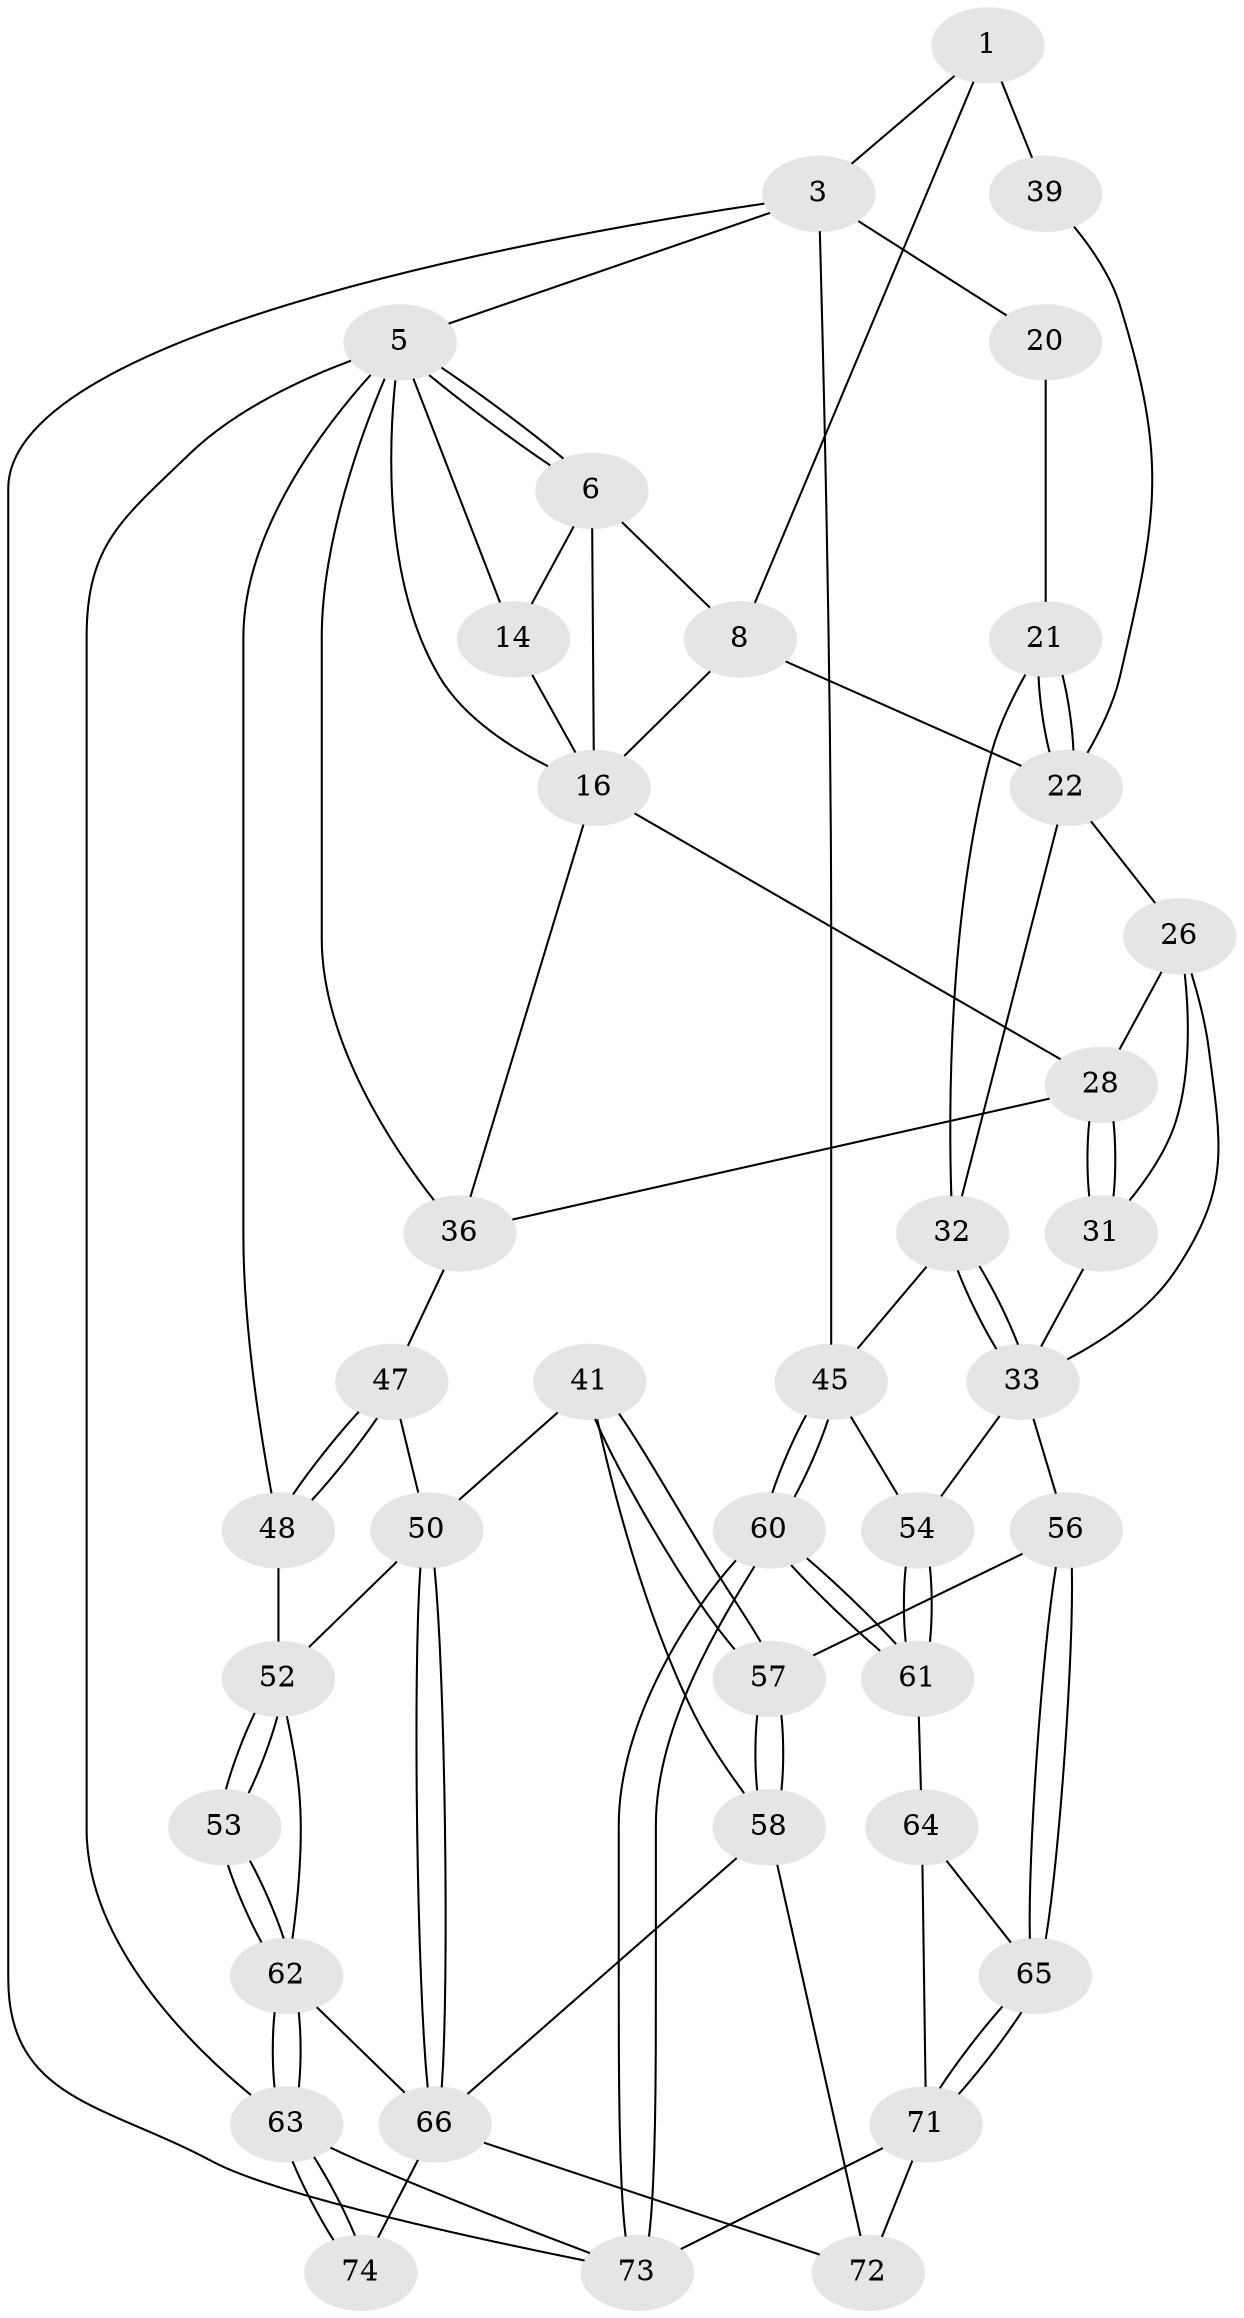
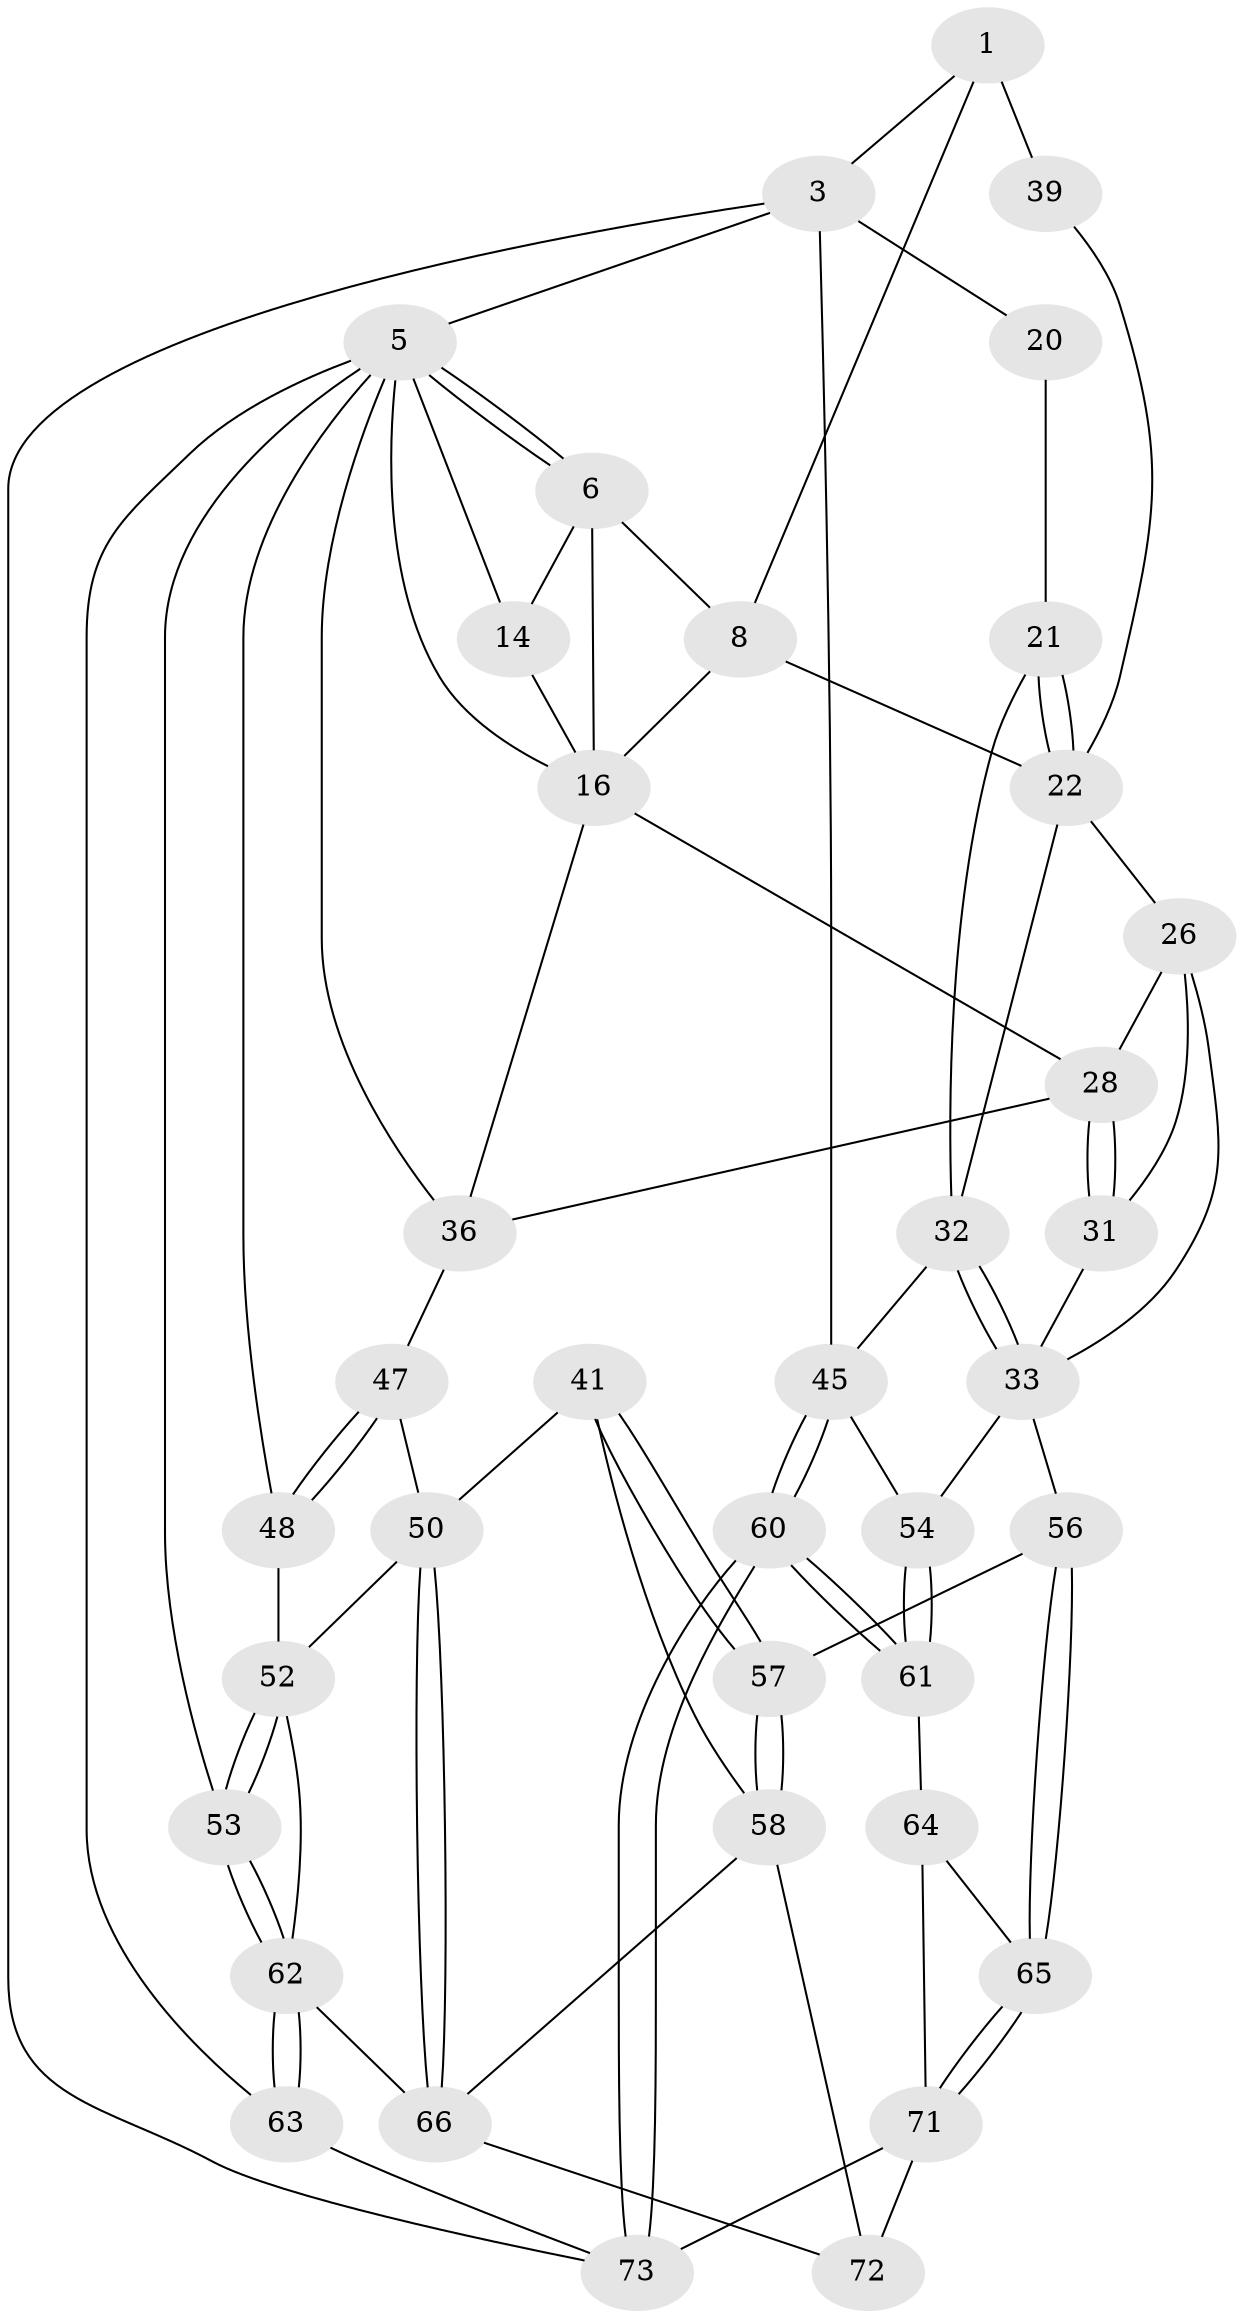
edge "5" -- "53": added
node "74": removed
